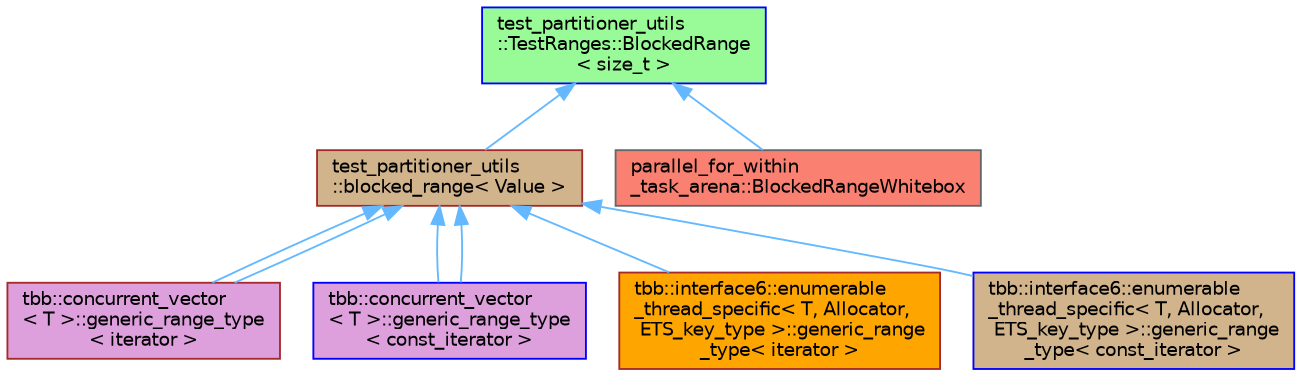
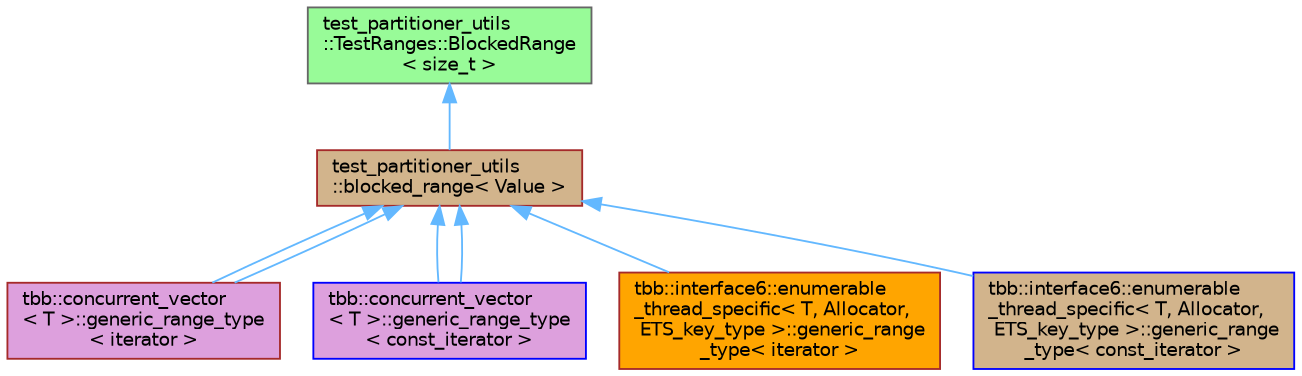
node "test_partitioner_utils ::TestRanges::BlockedRange < size_t >": color blue -> gray40
node "parallel_for_within _task_arena::BlockedRangeWhitebox": removed
